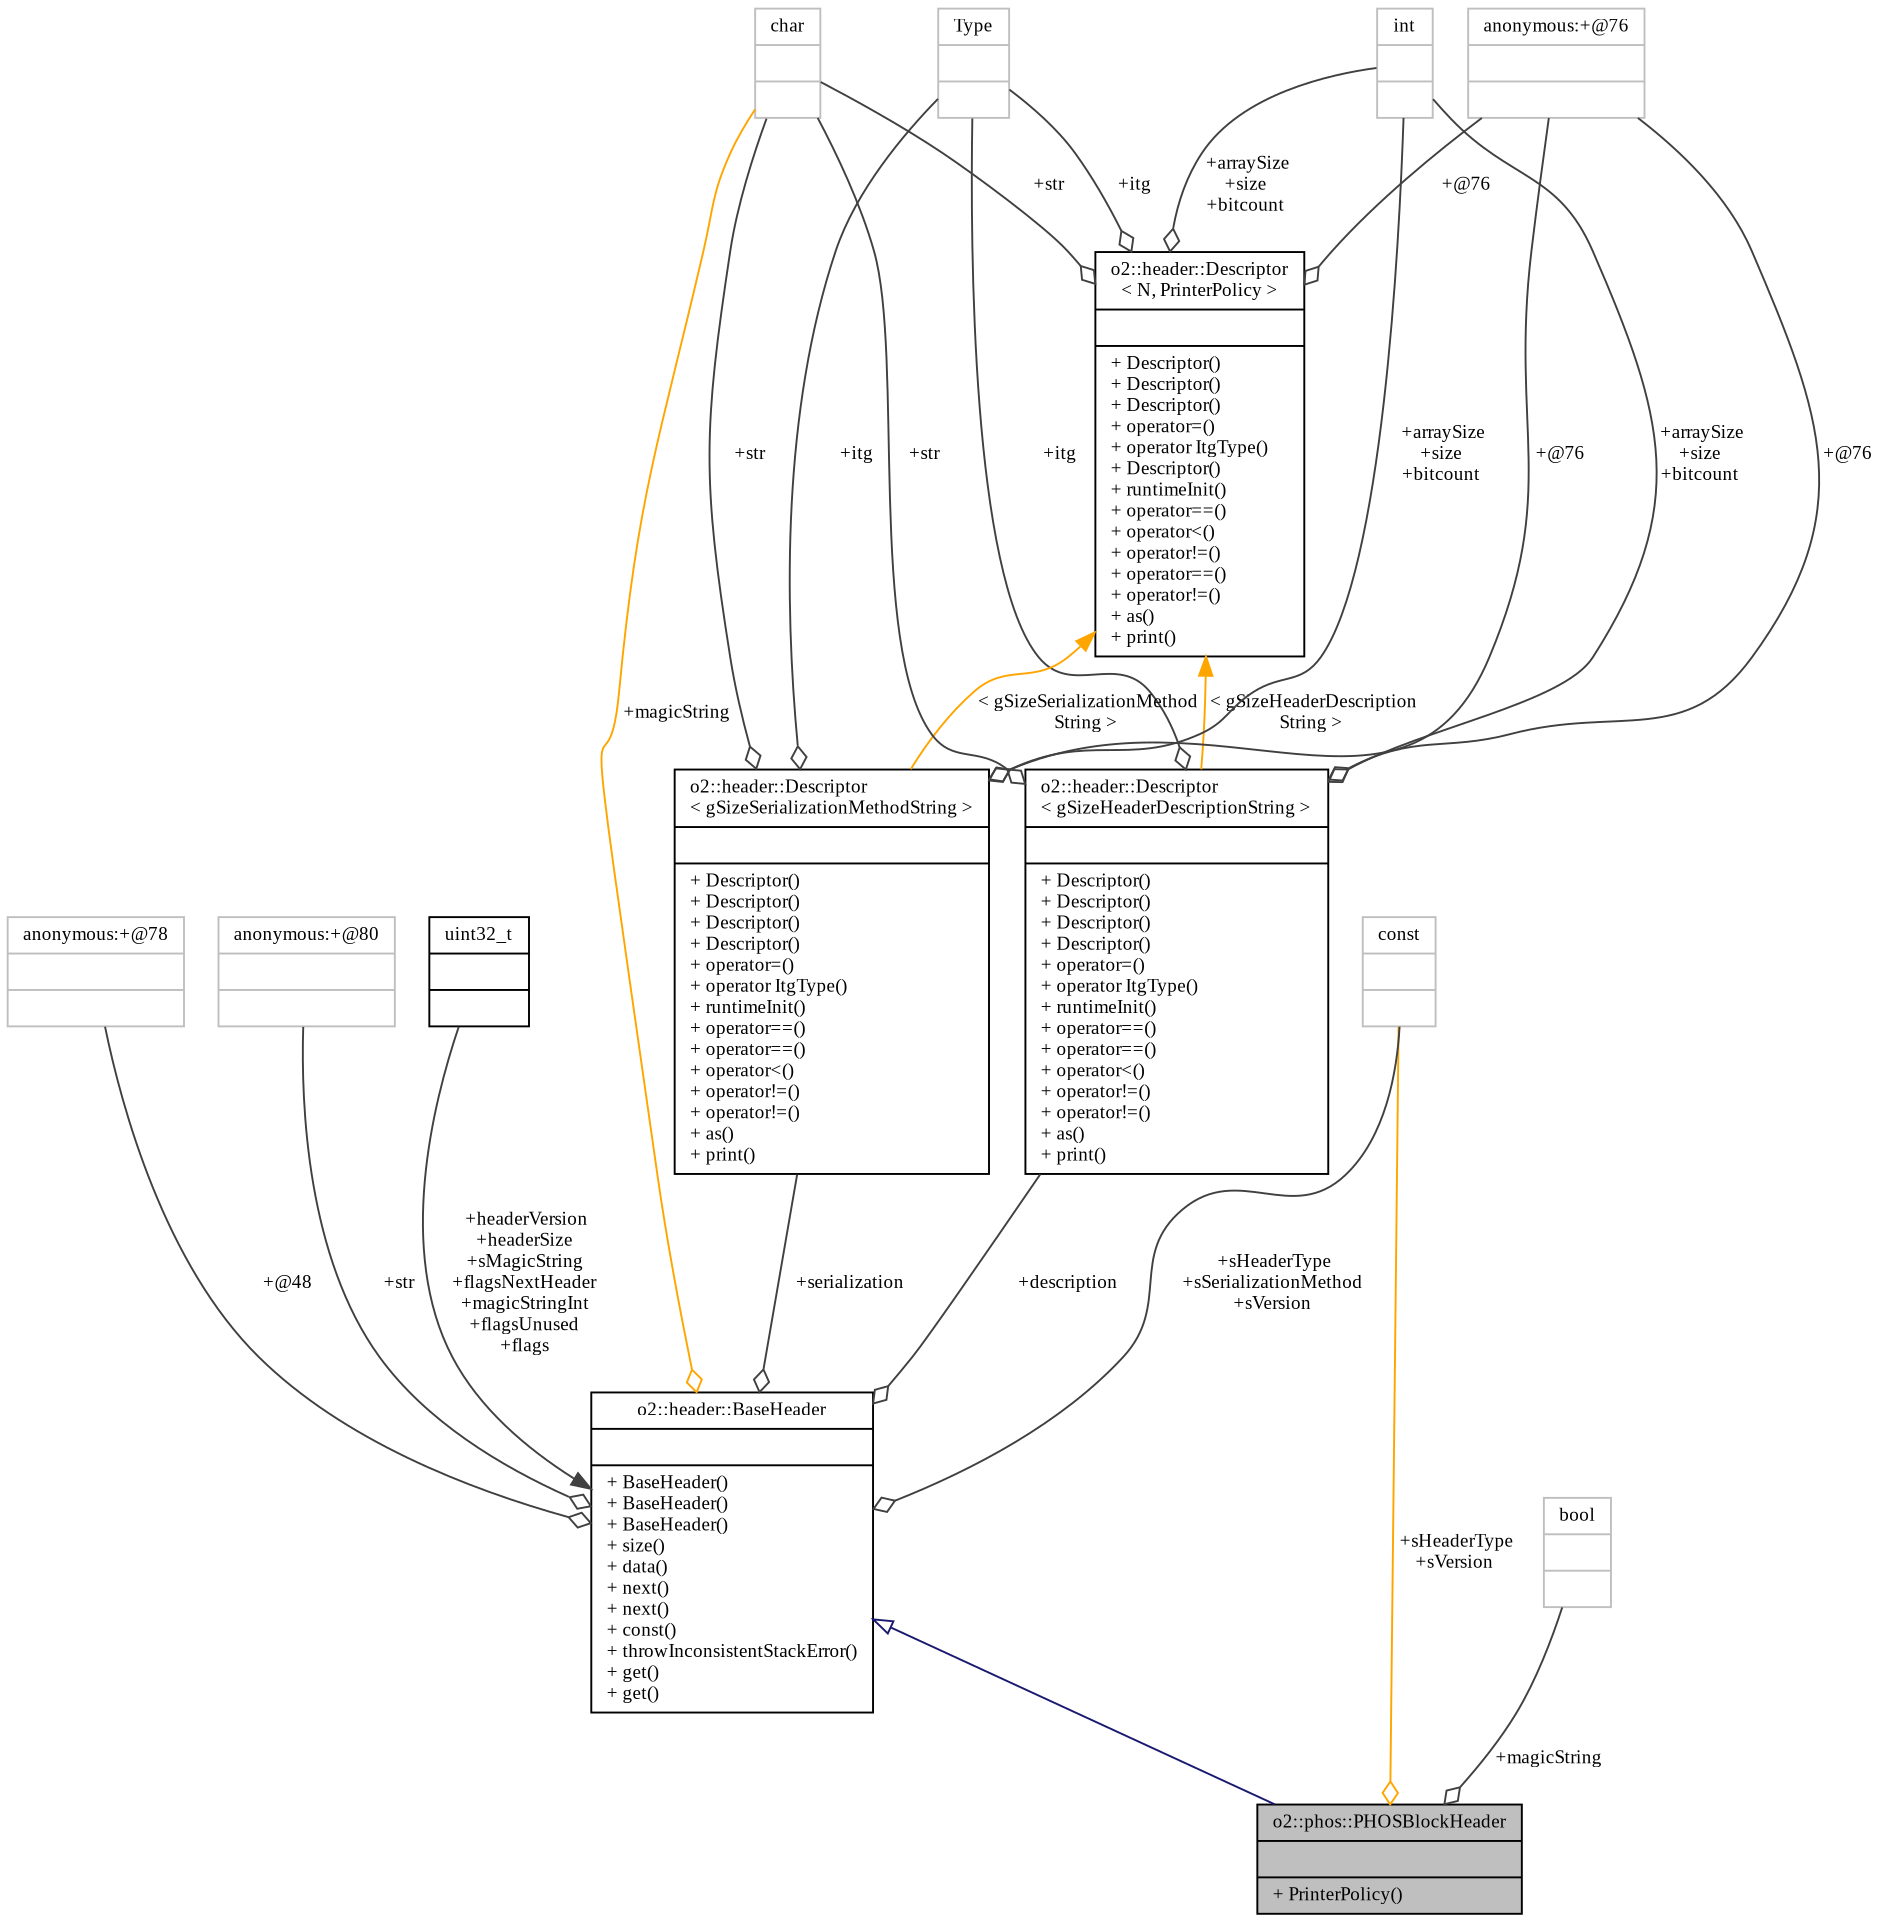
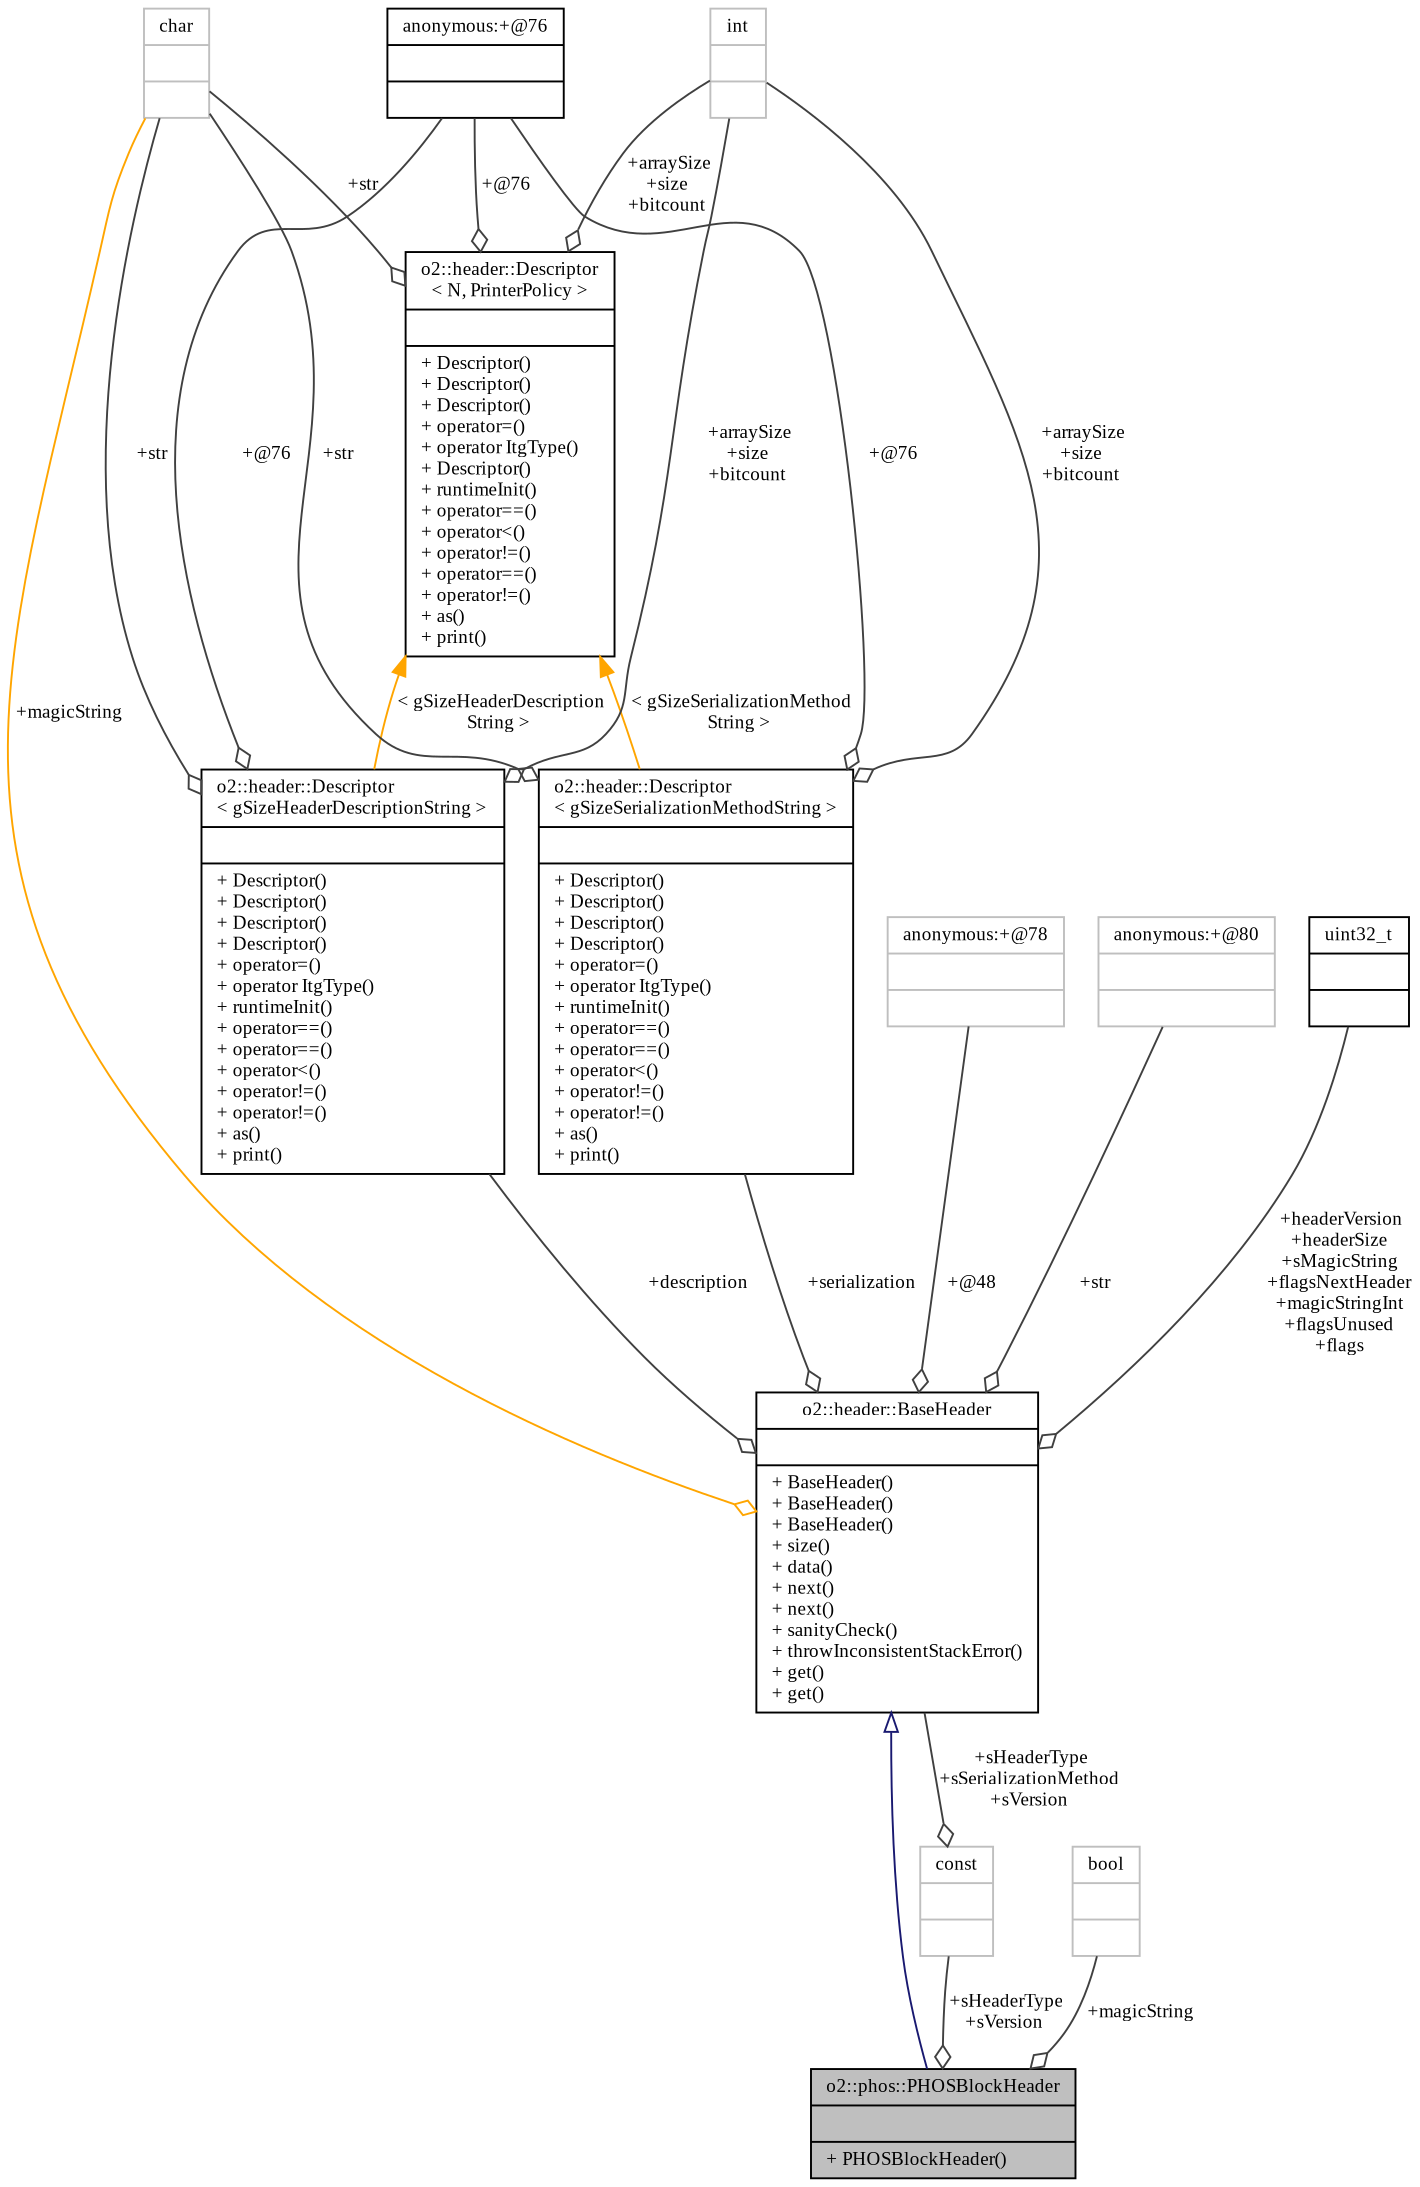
node "Type": removed
node "anonymous:+@76": color grey75 -> black
edge "const" -> "o2::header::BaseHeader": reversed
edge "uint32_t" -> "o2::header::BaseHeader": arrowhead normal -> odiamond
edge "const" -> "o2::phos::PHOSBlockHeader": color orange -> grey25
node "o2::header::BaseHeader": text "+ const()" -> "+ sanityCheck()"
node "o2::phos::PHOSBlockHeader": text "+ PrinterPolicy()" -> "+ PHOSBlockHeader()"
